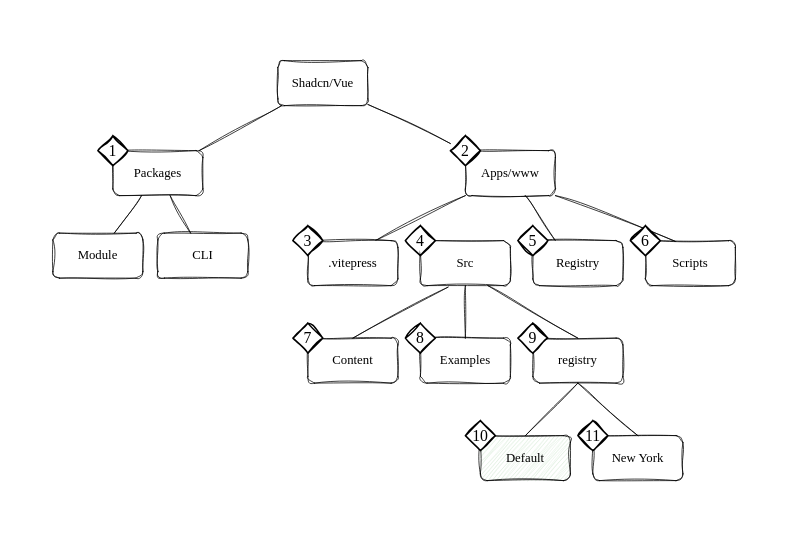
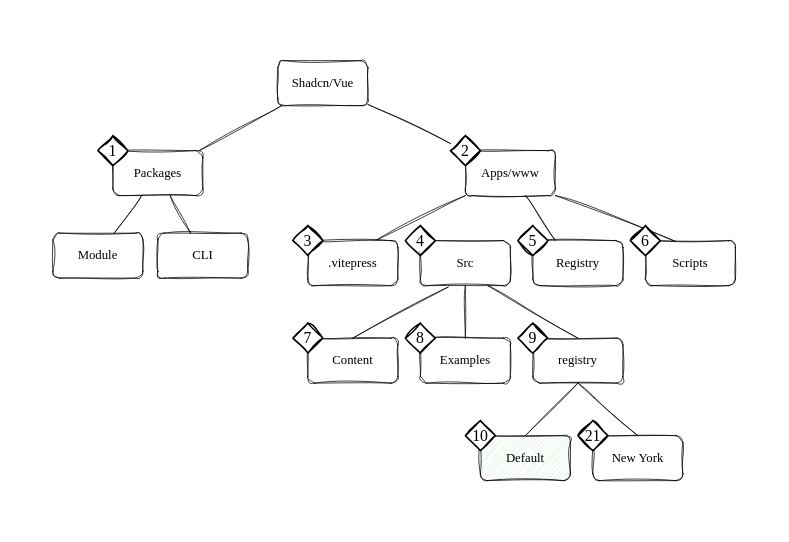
node "11": label "11" -> "21"
